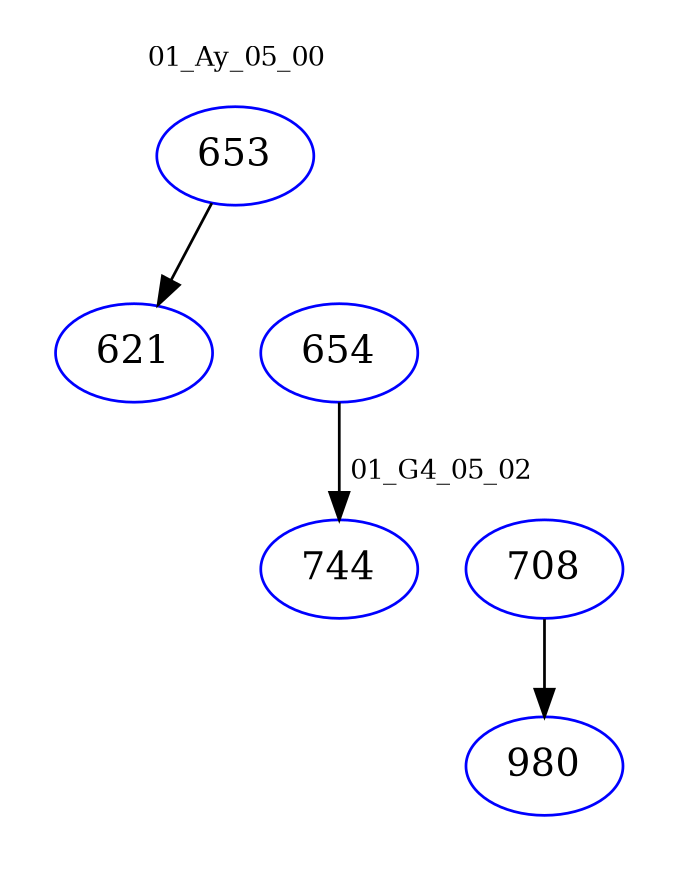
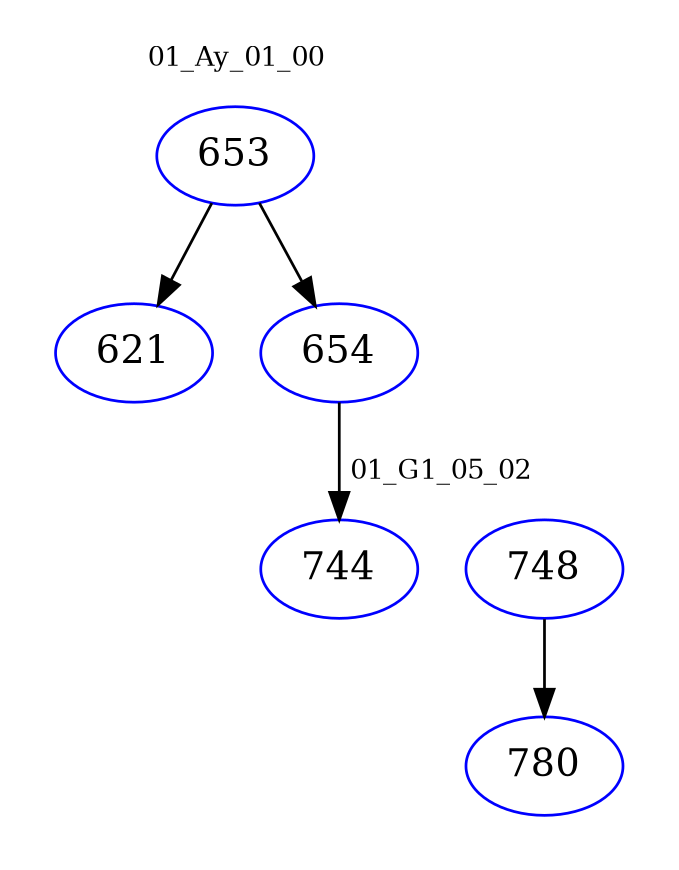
cluster "01_Ay_05_00": label "01_Ay_05_00" -> "01_Ay_01_00"
edge "653" -> "654": added
cluster "01_G4_05_02": label "01_G4_05_02" -> "01_G1_05_02"
node "708": label "708" -> "748"
node "980": label "980" -> "780"
